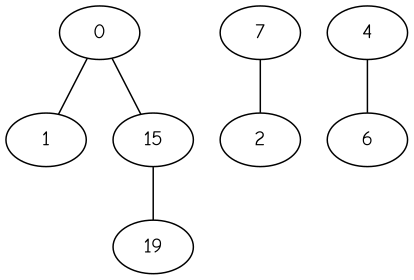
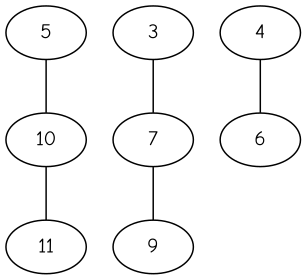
node "0": label "0" -> "5"
node "3": added
node "1": removed
node "15": label "15" -> "10"
node "2": label "2" -> "9"
node "19": label "19" -> "11"
